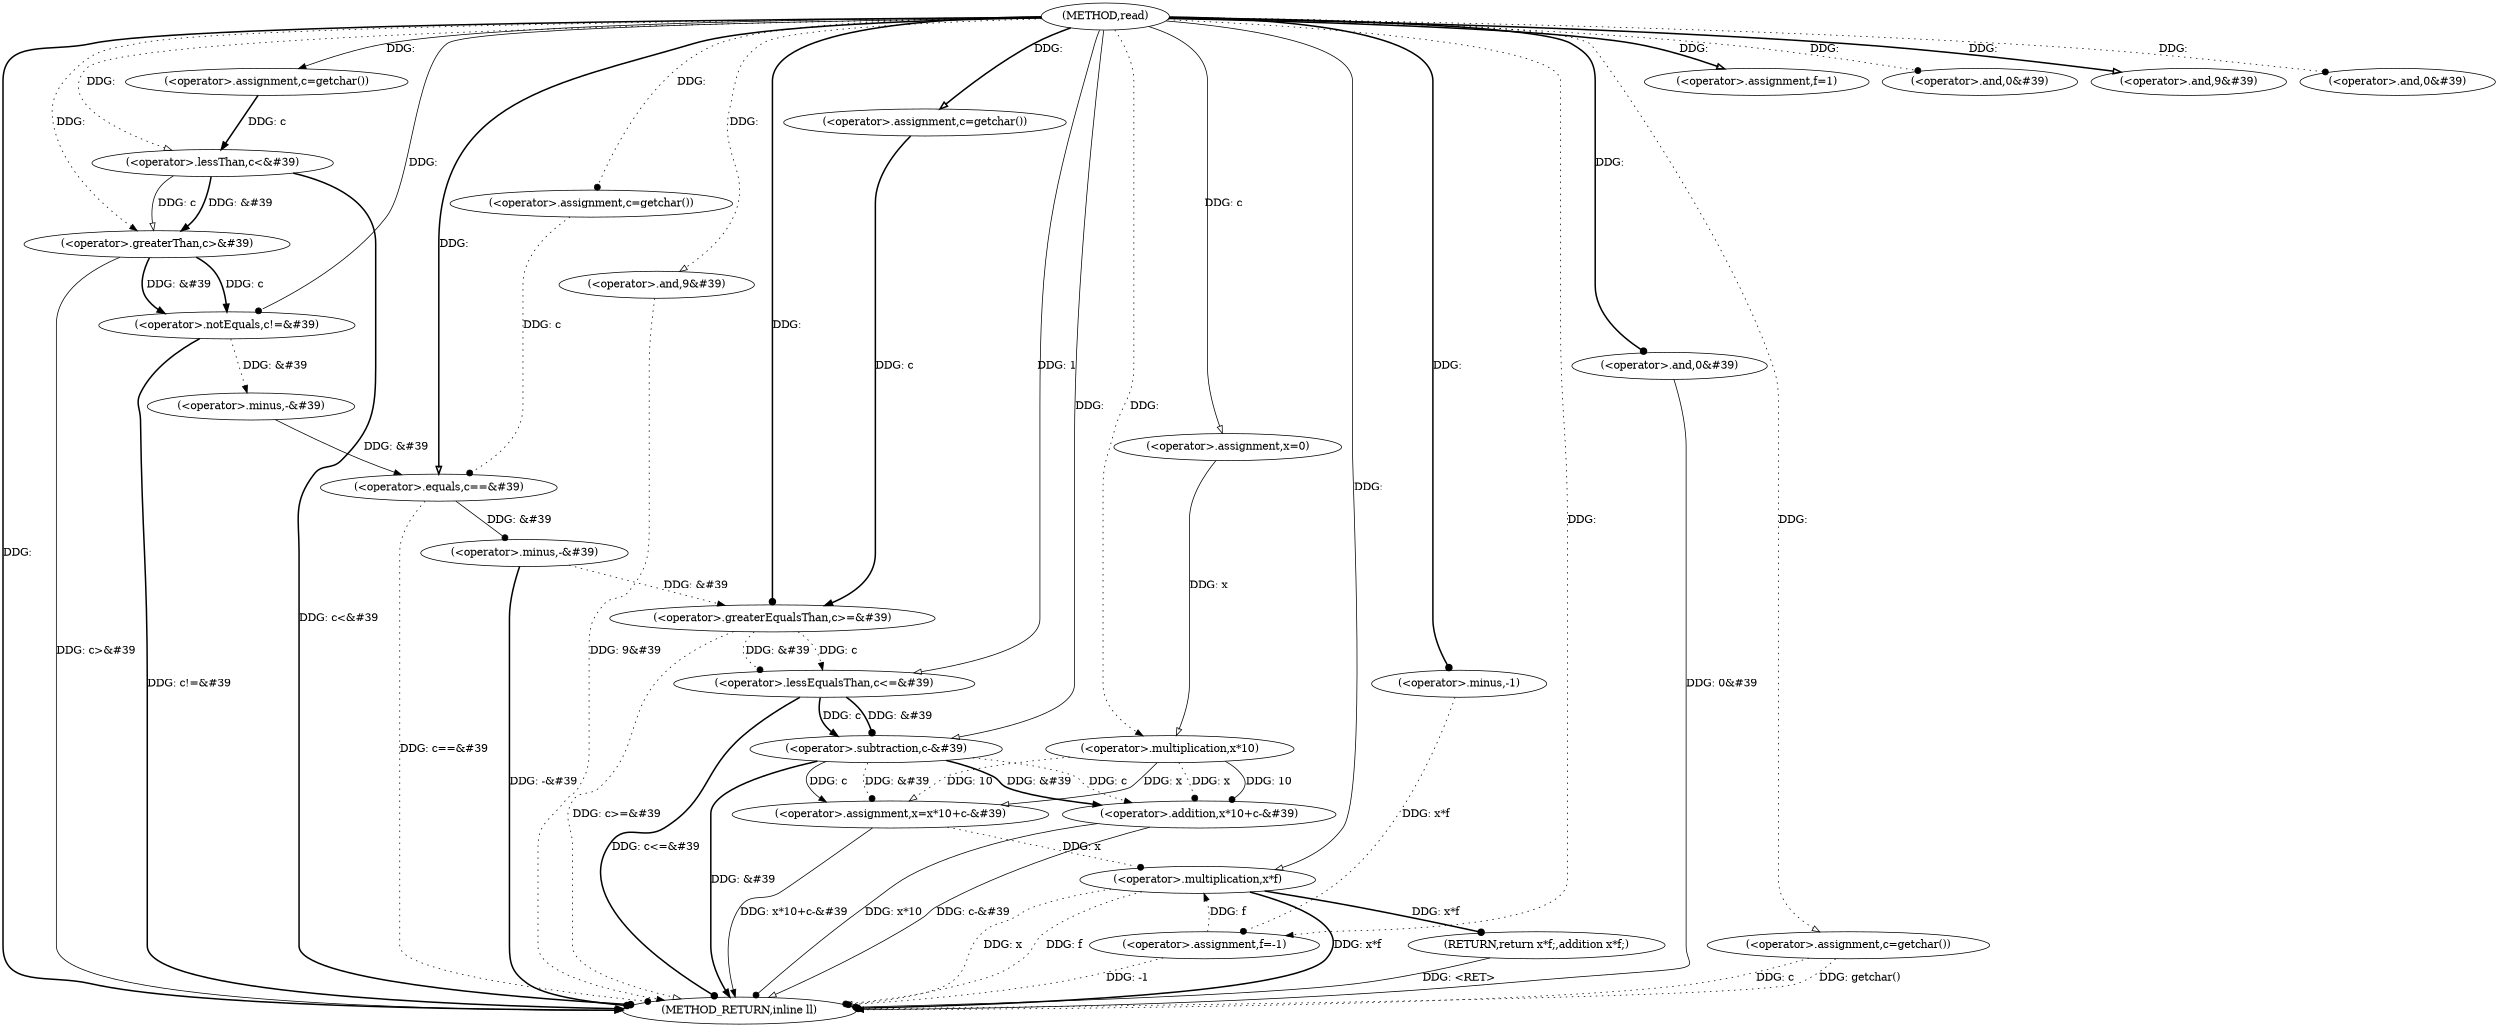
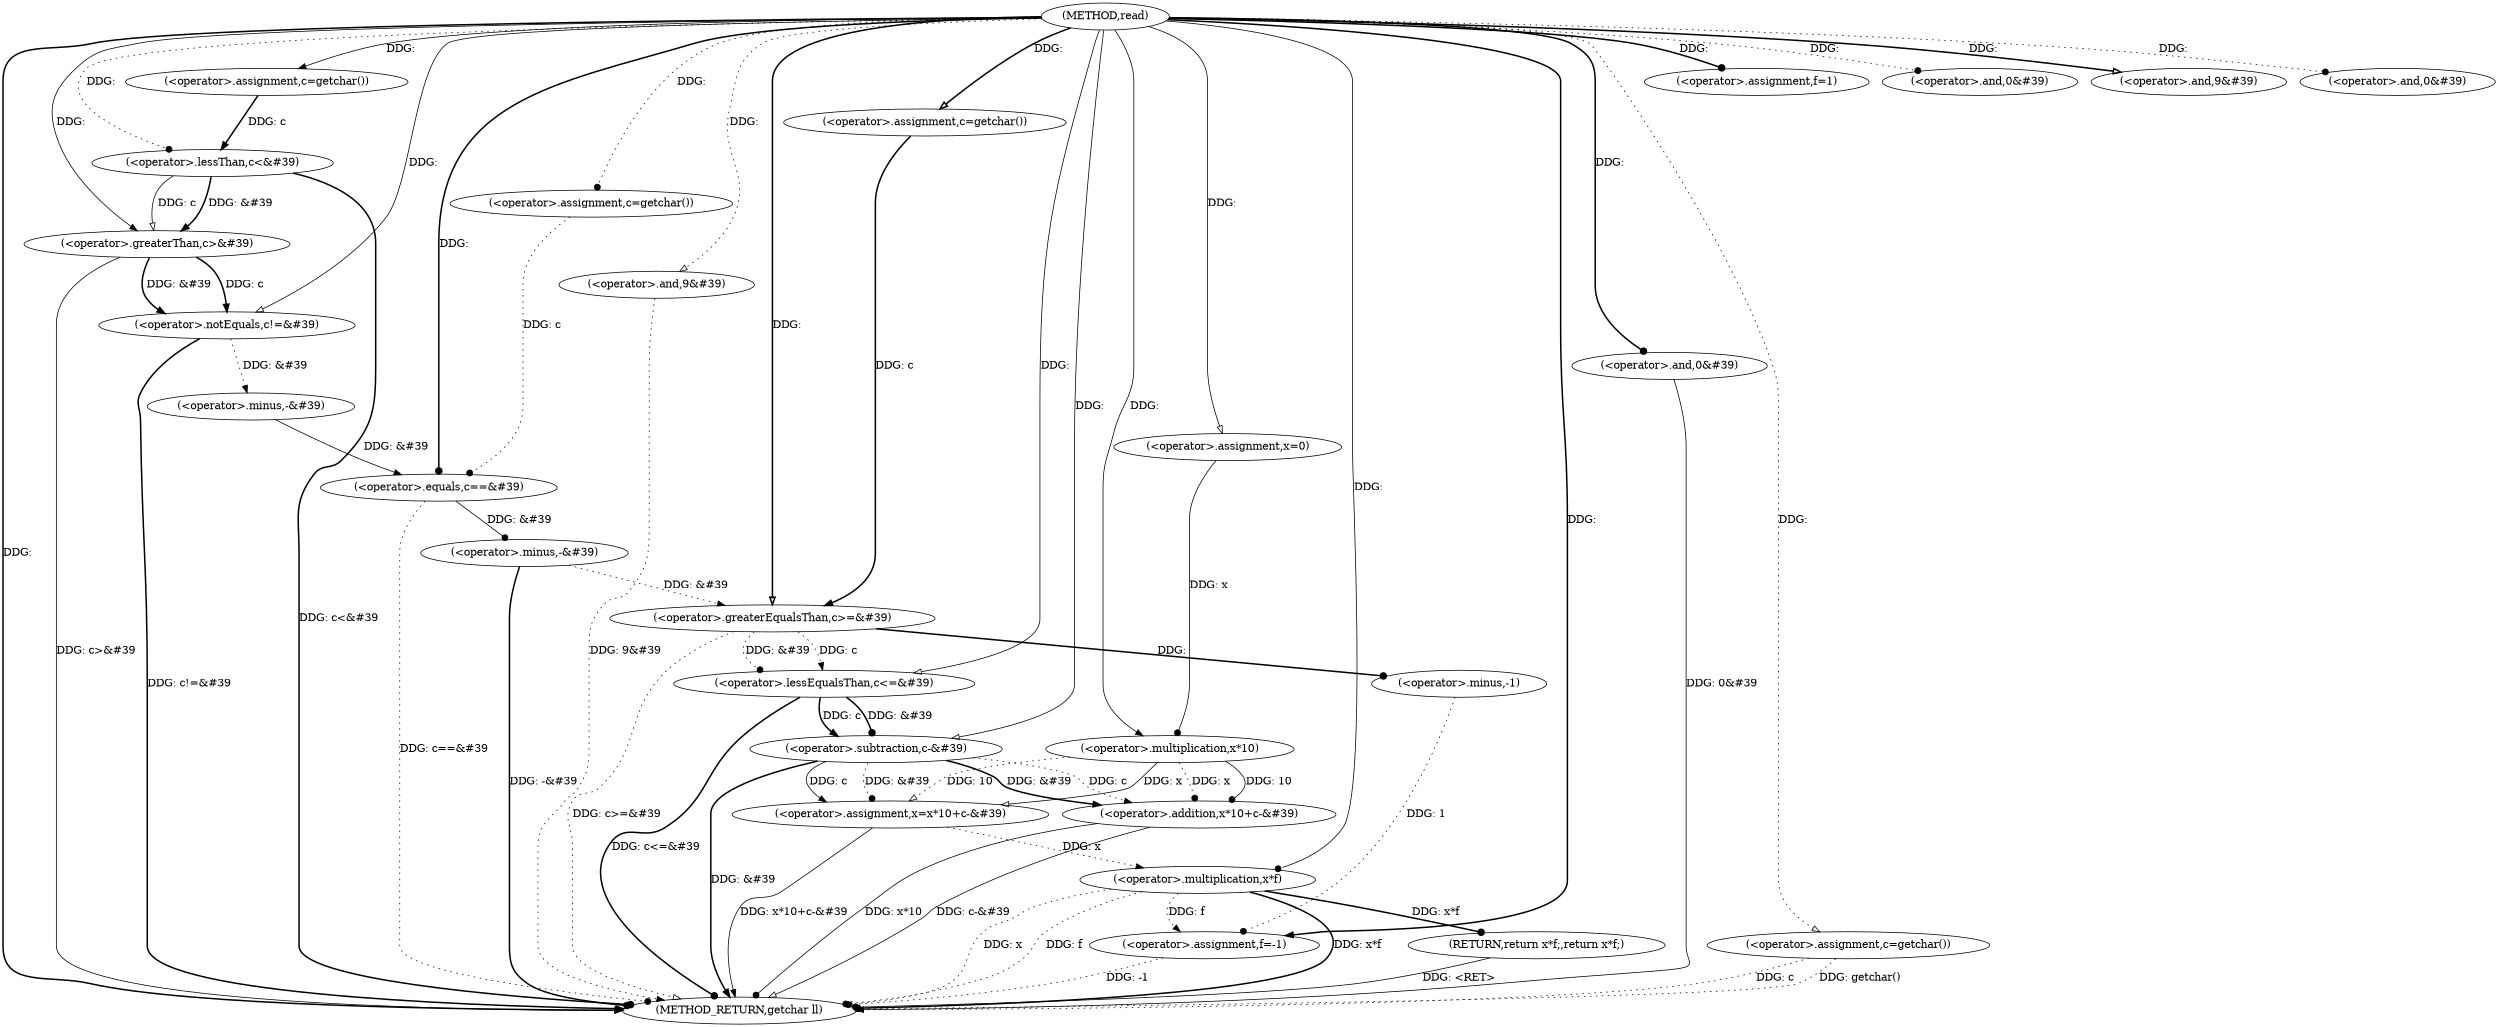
edge "(METHOD,read)" -> "(<operator>.greaterThan,c>&#39)": style dotted -> solid
edge "(METHOD,read)" -> "(<operator>.assignment,f=1)": arrowhead onormal -> dot
edge "(METHOD,read)" -> "(<operator>.lessThan,c<&#39)": arrowhead onormal -> dot
edge "(METHOD,read)" -> "(<operator>.notEquals,c!=&#39)": arrowhead dot -> onormal
edge "(METHOD,read)" -> "(<operator>.equals,c==&#39)": arrowhead onormal -> dot
edge "(METHOD,read)" -> "(<operator>.greaterEqualsThan,c>=&#39)": arrowhead dot -> onormal
edge "(METHOD,read)" -> "(<operator>.assignment,x=0)": label "DDG: c" -> "DDG: "
edge "(METHOD,read)" -> "(<operator>.minus,-1)": now "(<operator>.greaterEqualsThan,c>=&#39)" -> "(<operator>.minus,-1)"
edge "(METHOD,read)" -> "(<operator>.lessEqualsThan,c<=&#39)": label "DDG: 1" -> "DDG: "
edge "(METHOD,read)" -> "(<operator>.multiplication,x*10)": style dotted -> solid
edge "(METHOD,read)" -> "(<operator>.multiplication,x*f)": arrowhead onormal -> dot
edge "(METHOD,read)" -> "(<operator>.assignment,f=-1)": style dotted -> bold
edge "(<operator>.assignment,x=0)" -> "(<operator>.multiplication,x*10)": arrowhead onormal -> dot
edge "(<operator>.minus,-1)" -> "(<operator>.assignment,f=-1)": label "DDG: x*f" -> "DDG: 1"
edge "(<operator>.assignment,x=x*10+c-&#39)" -> "(<operator>.multiplication,x*f)": arrowhead dot -> normal
edge "(<operator>.assignment,f=-1)" -> "(<operator>.multiplication,x*f)": reversed
node "(RETURN,return x*f;,addition x*f;)": label "(RETURN,return x*f;,addition x*f;)" -> "(RETURN,return x*f;,return x*f;)"
node "(METHOD_RETURN,inline ll)": label "(METHOD_RETURN,inline ll)" -> "(METHOD_RETURN,getchar ll)"
